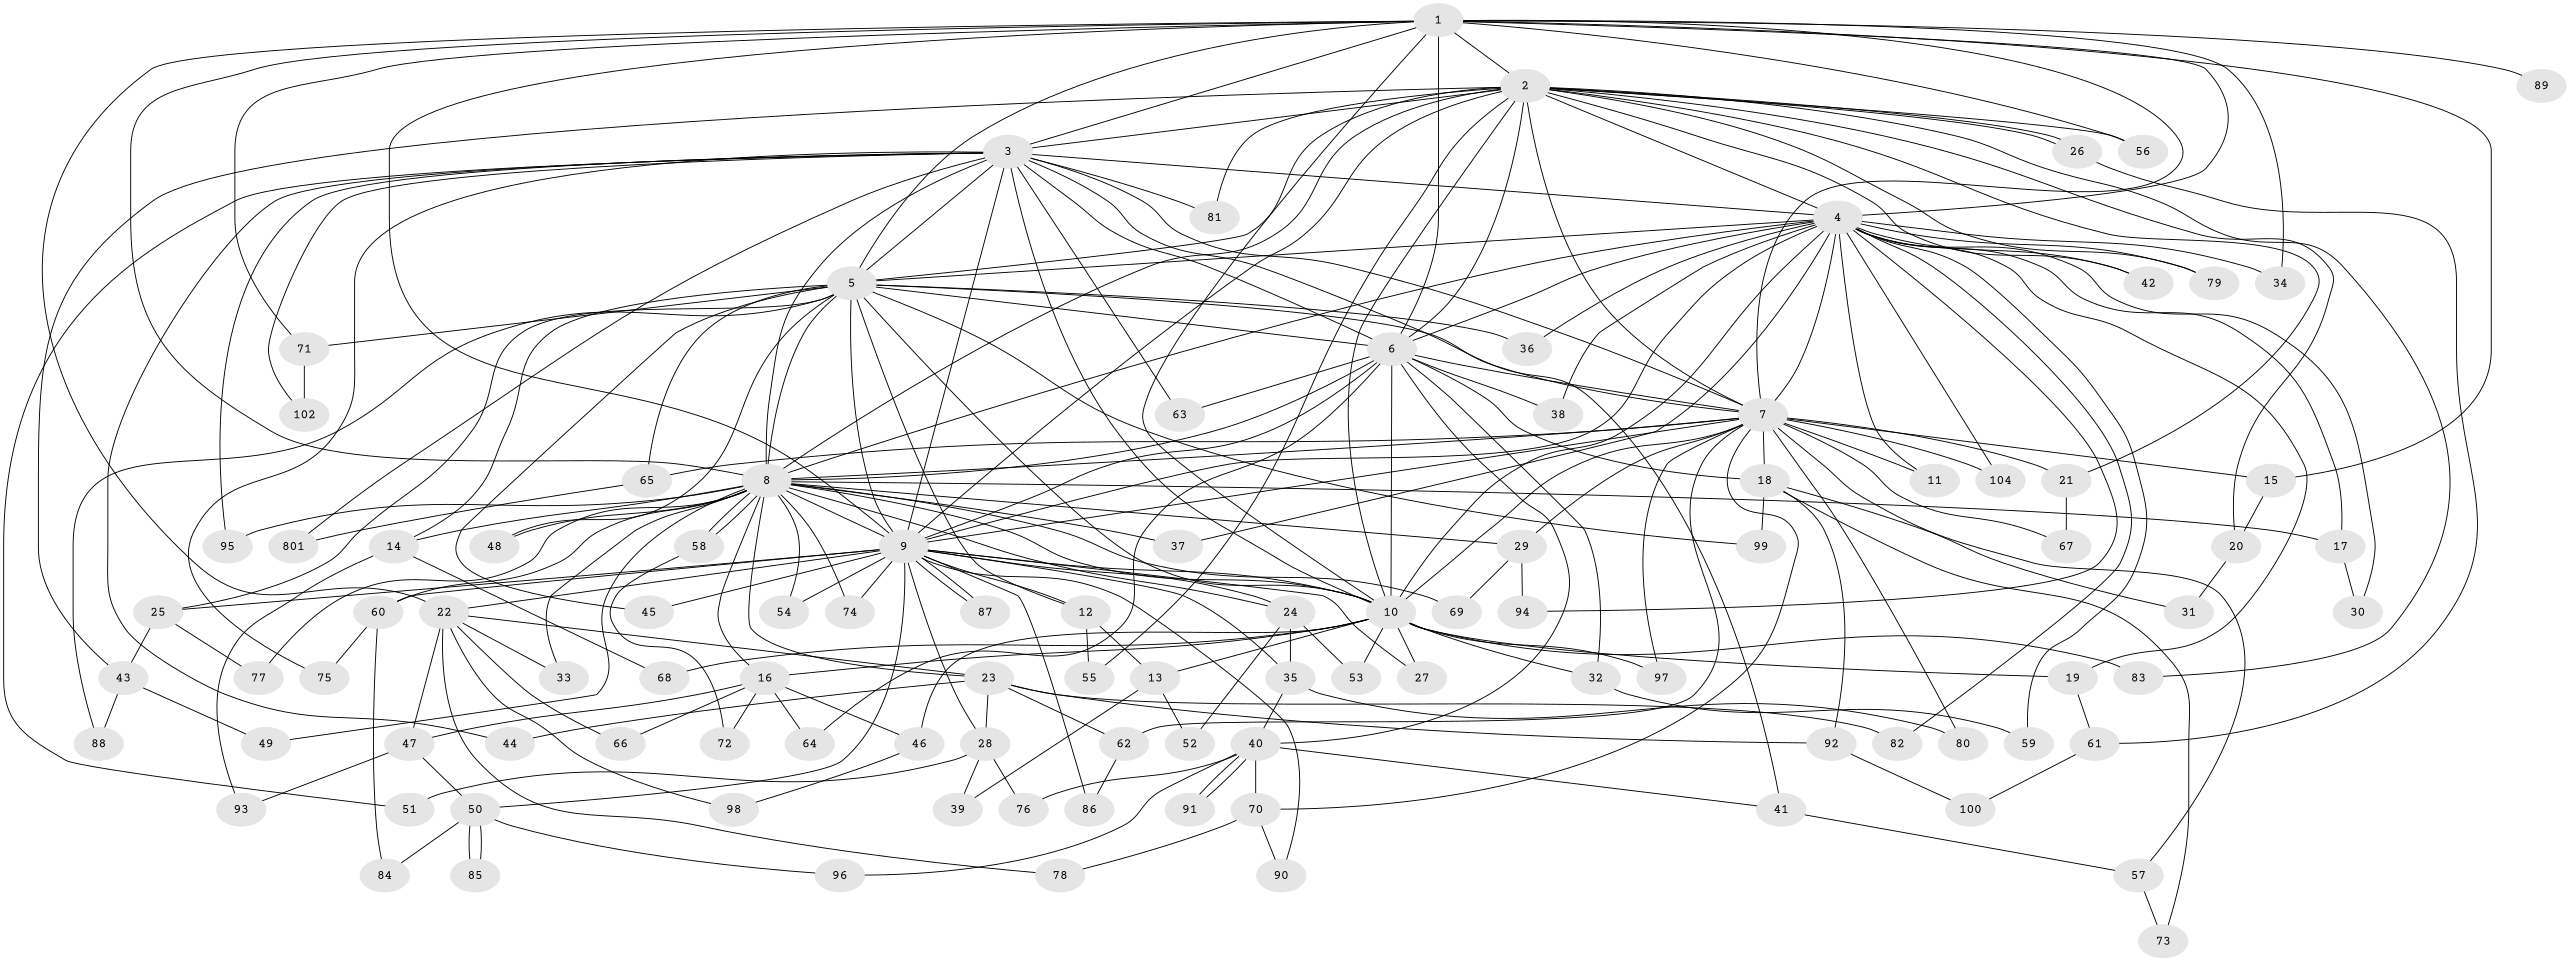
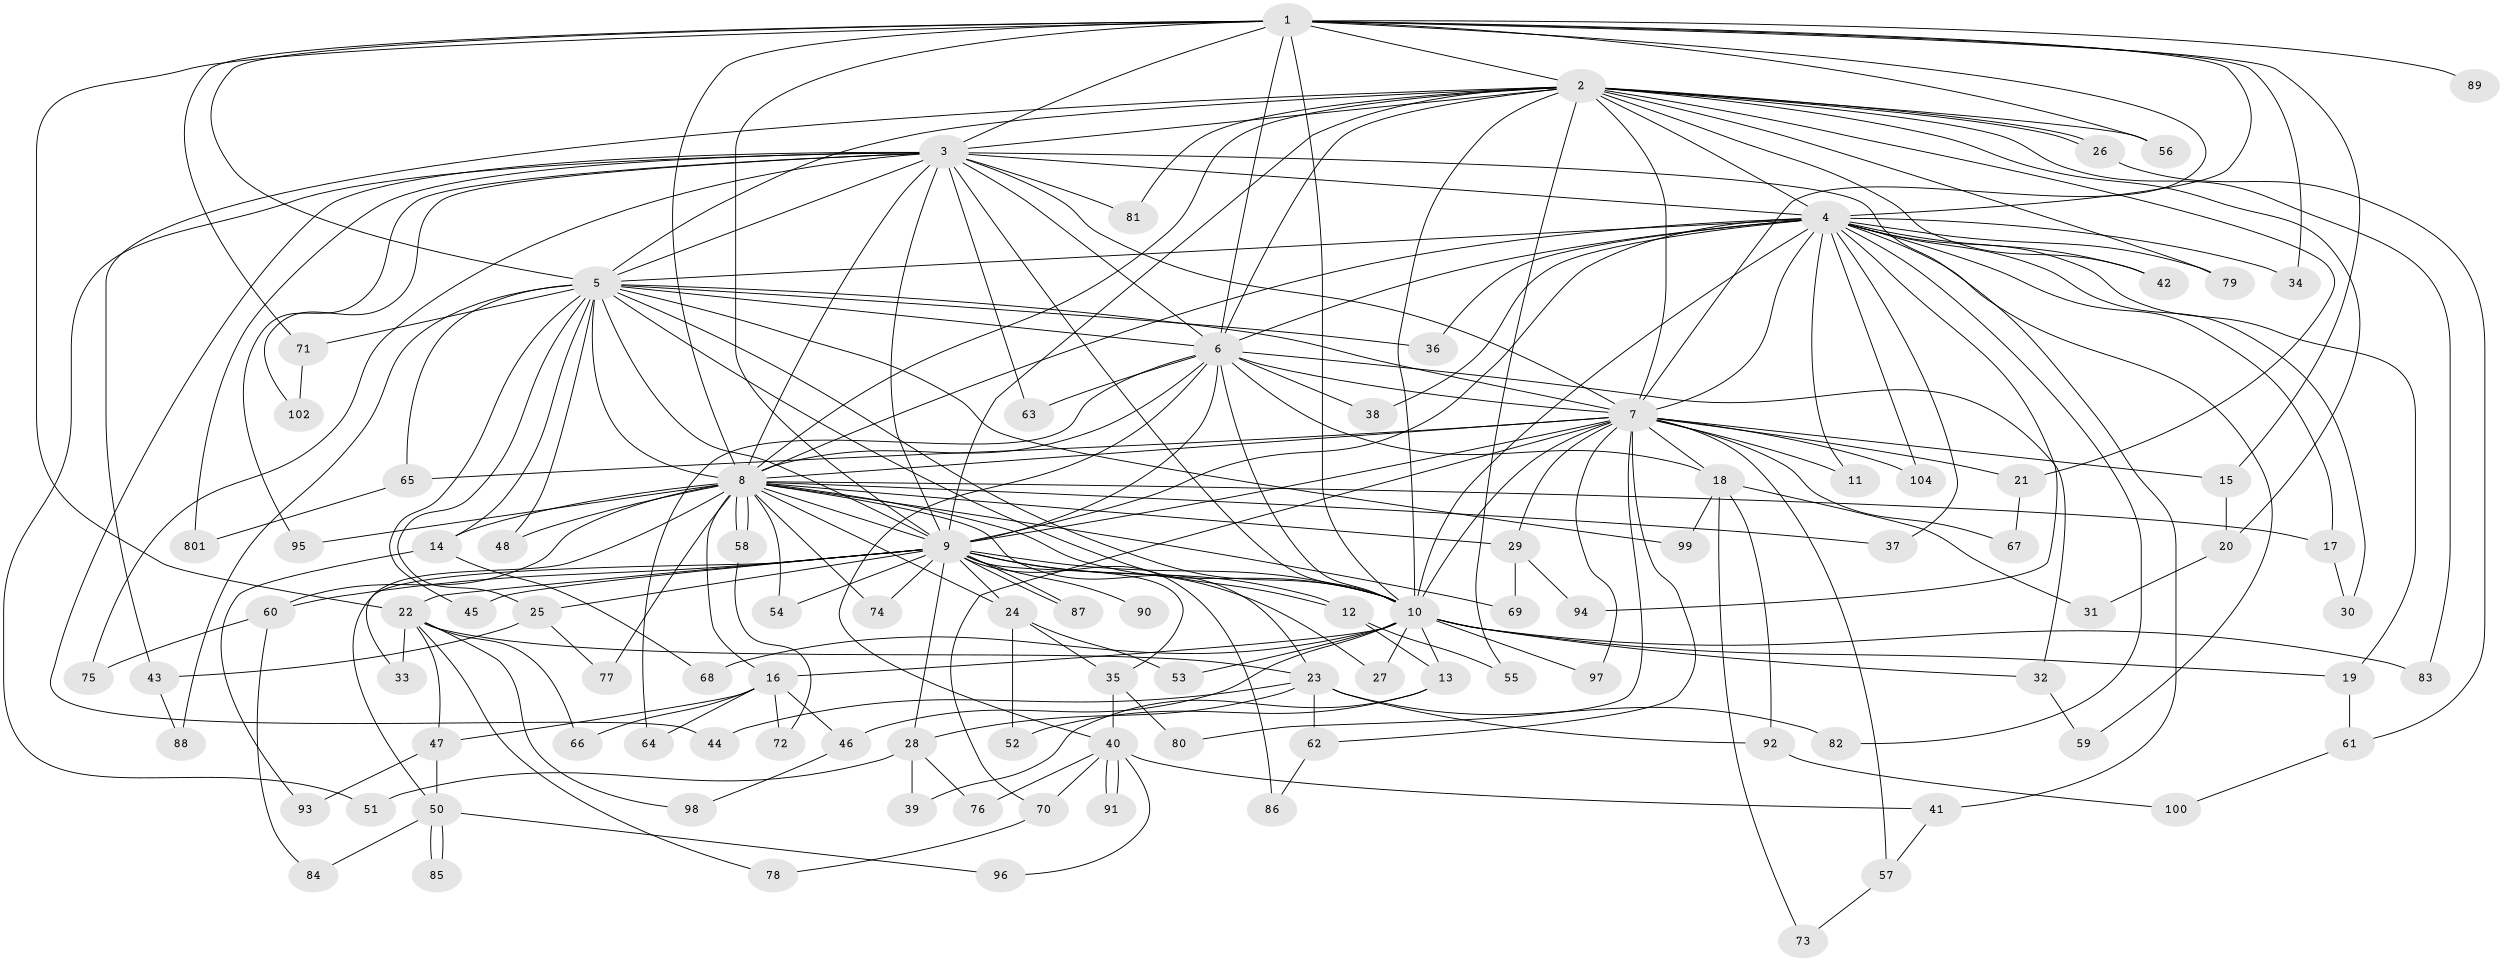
node "49": removed
edge "70" -- "90": removed
